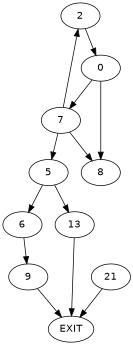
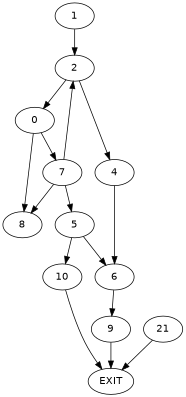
node "1": added
node "4": added
node "13": label "13" -> "10"
